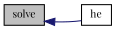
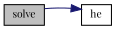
edge "he" -> "solve": reversed
